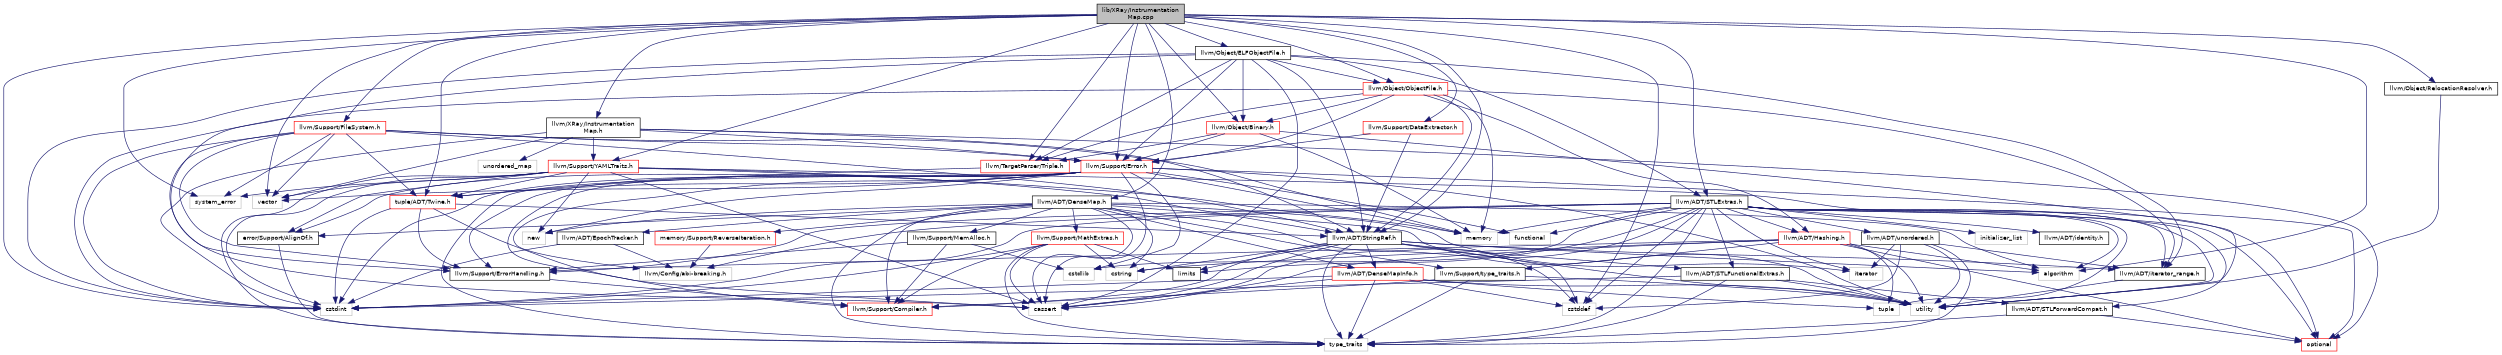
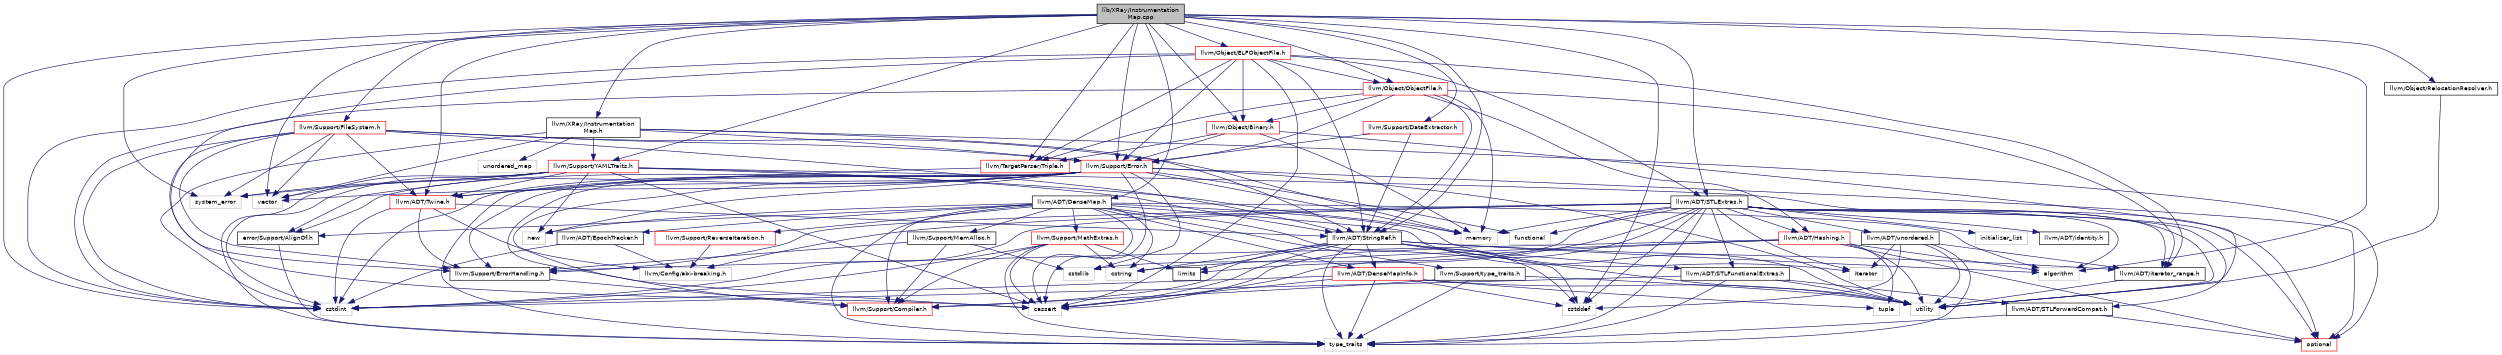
node "llvm/Object/ELFObjectFile.h": color black -> red
edge "llvm/Support/Error.h" -> "system_error": added
node "tuple/ADT/Twine.h": label "tuple/ADT/Twine.h" -> "llvm/ADT/Twine.h"
edge "llvm/ADT/STLExtras.h" -> "tuple": removed
node "memory/Support/ReverseIteration.h": label "memory/Support/ReverseIteration.h" -> "llvm/Support/ReverseIteration.h"
edge "llvm/ADT/Hashing.h" -> "llvm/Support/type_traits.h": removed
